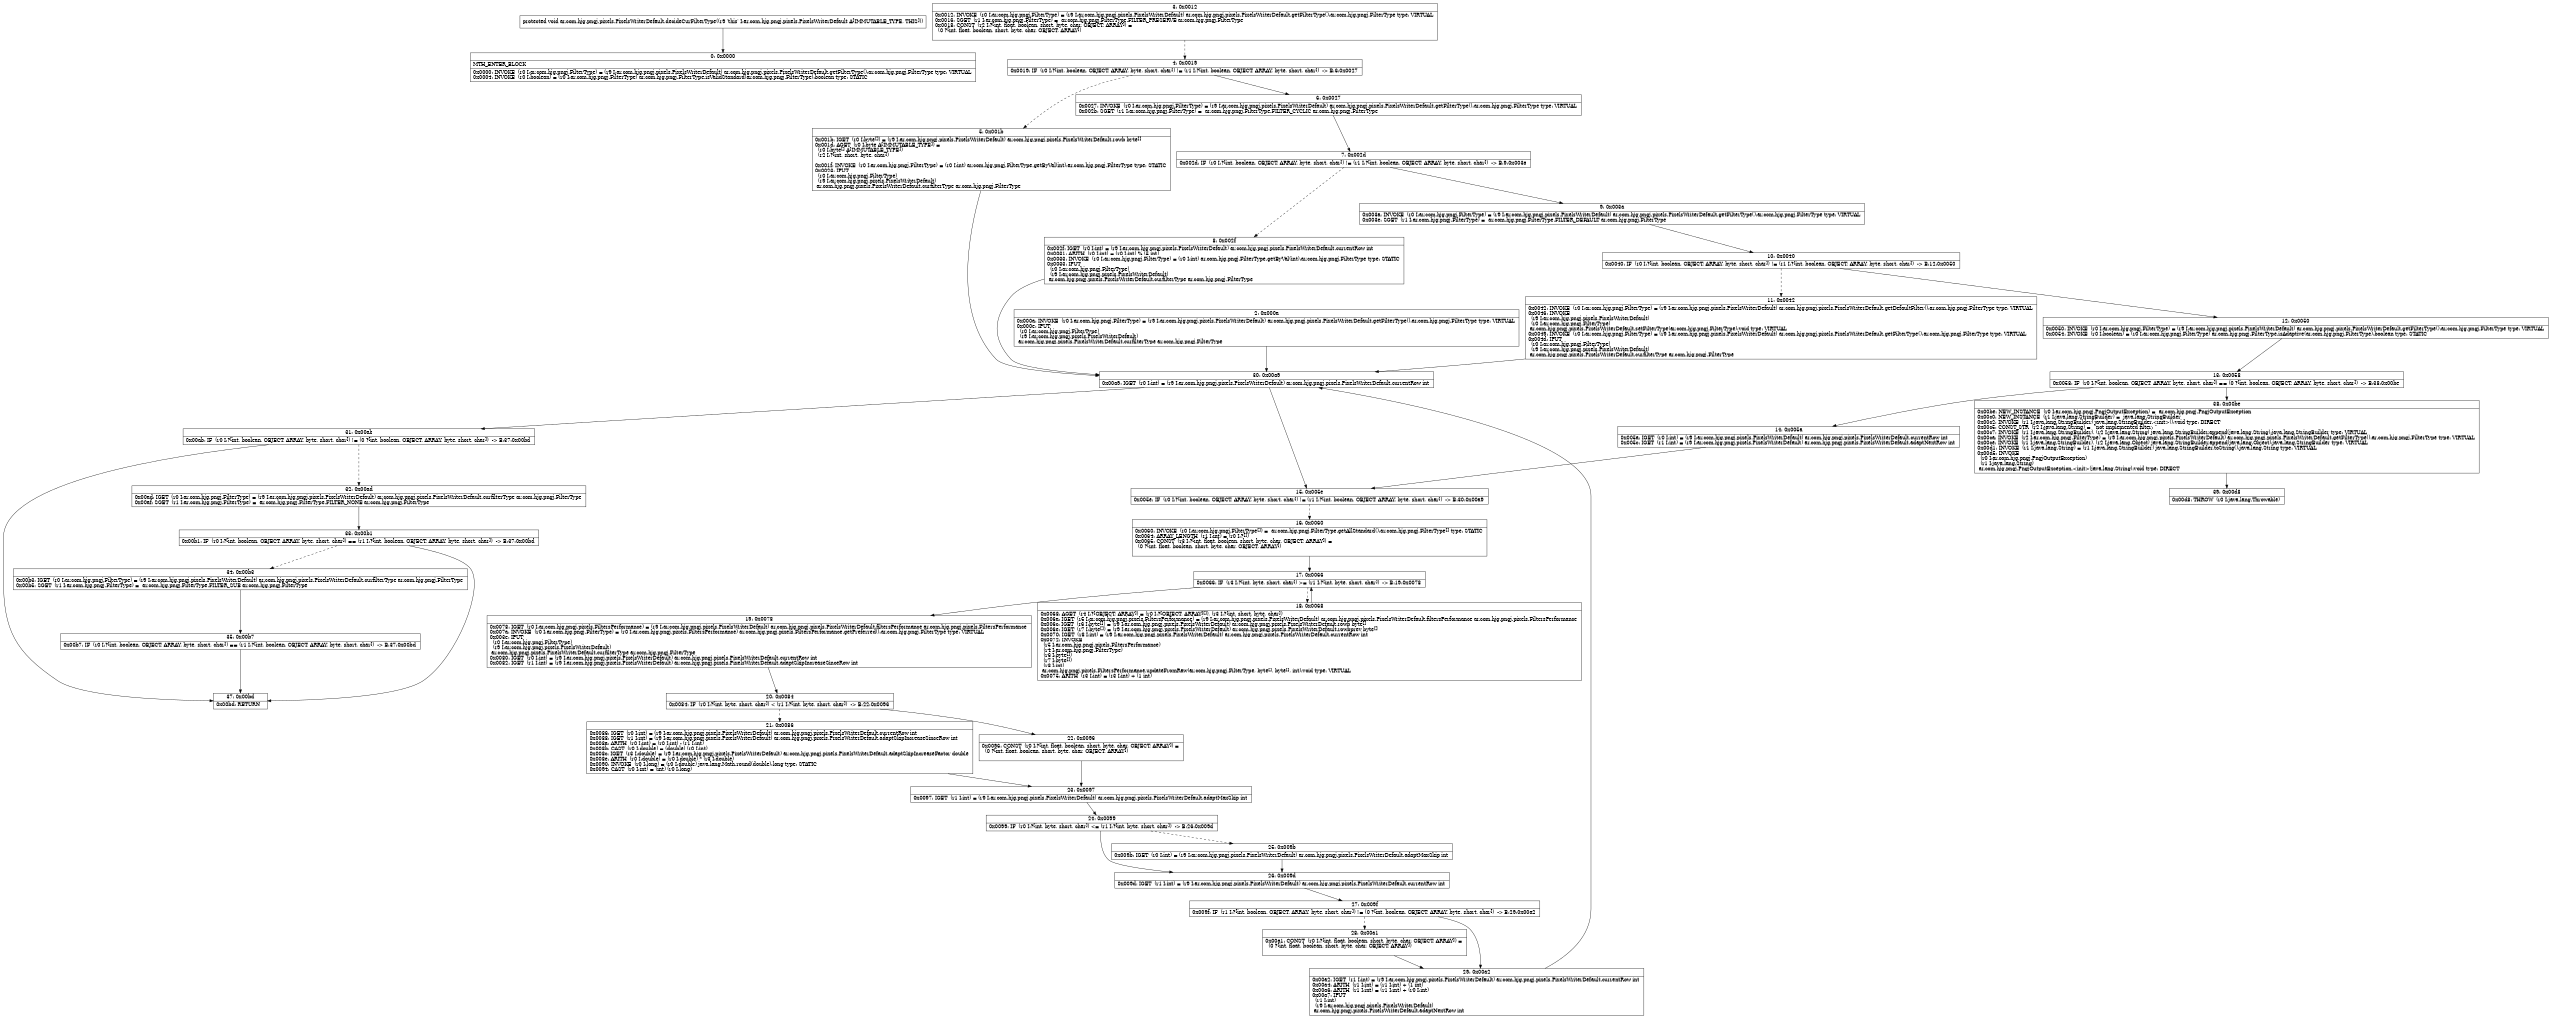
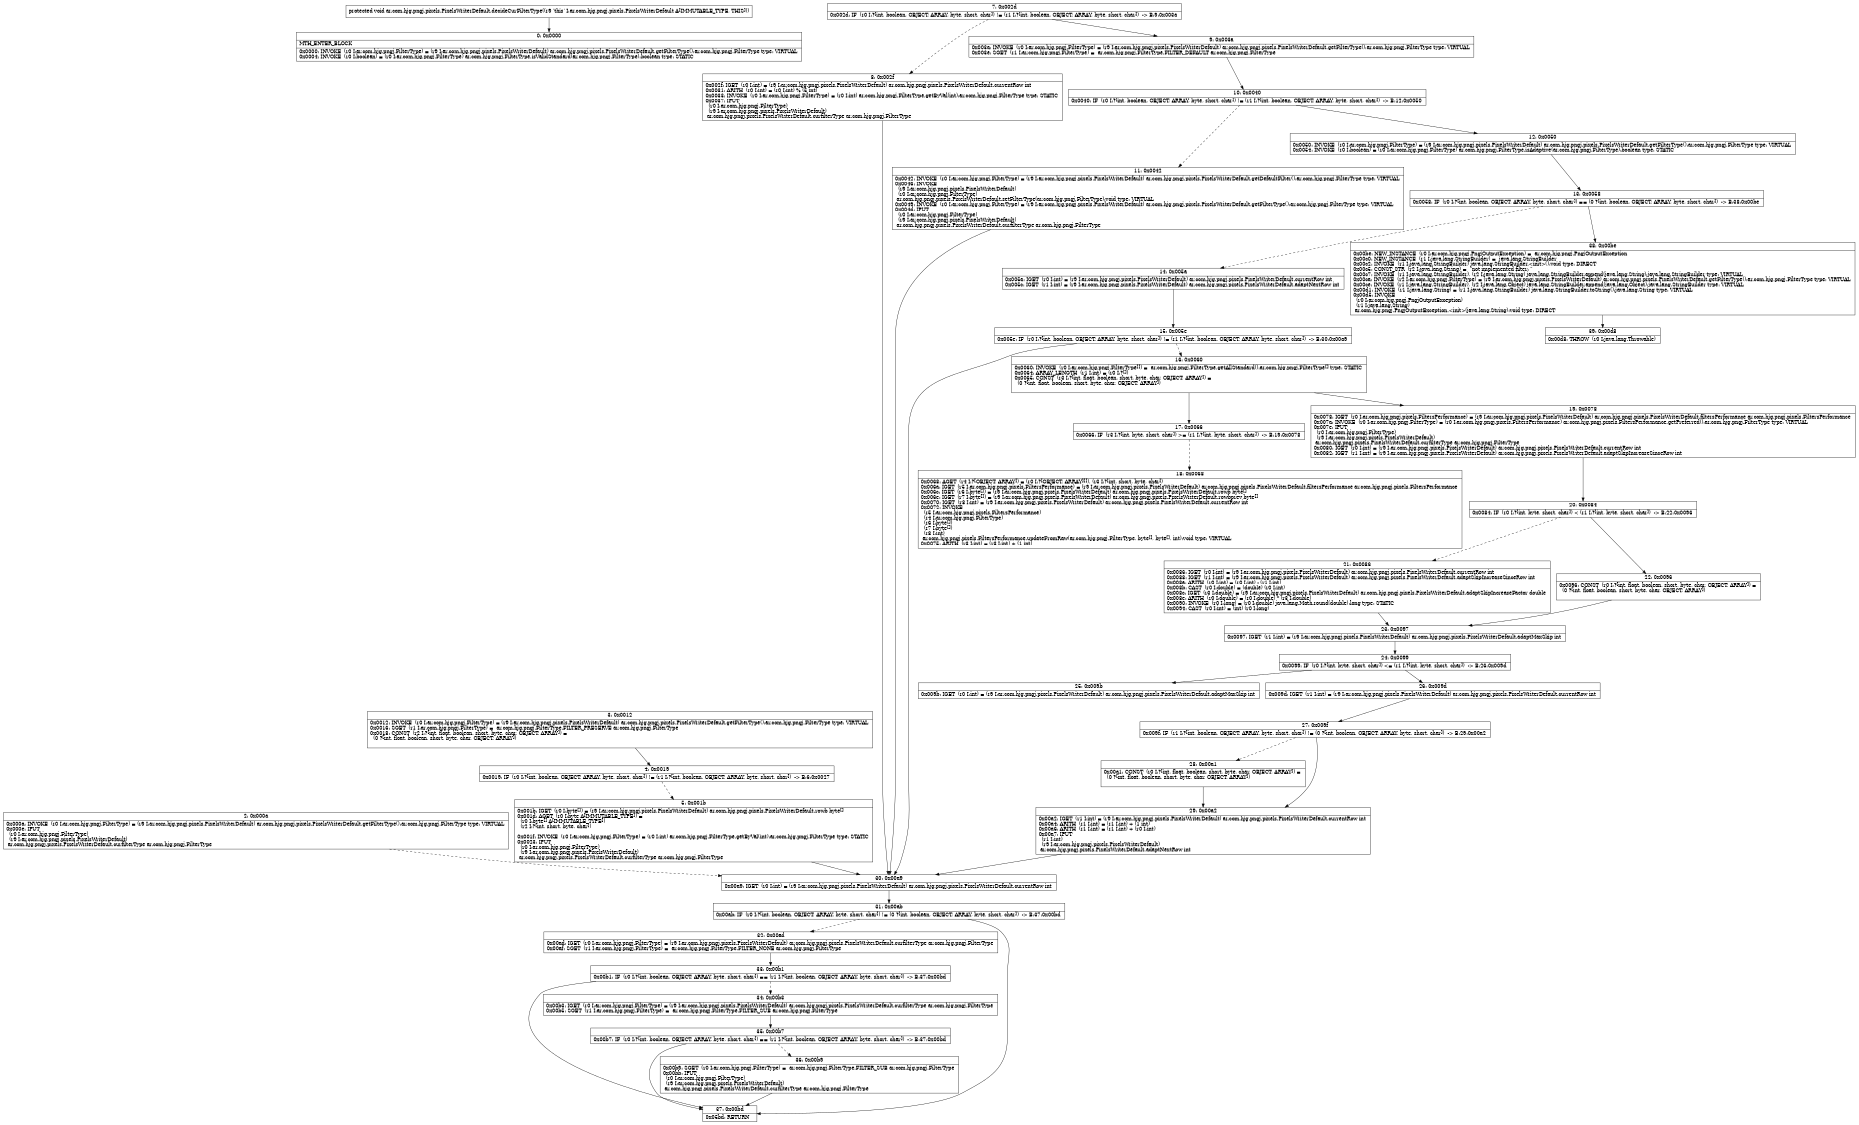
edge "3: 0x0012" -> "4: 0x0019": style dashed -> solid
node "6: 0x0027": removed
node "8: 0x002f": text "0x0033: IPUT" -> "0x0037: IPUT"
edge "2: 0x000a" -> "30: 0x00a9": style solid -> dashed
edge "13: 0x0058" -> "14: 0x005a": style solid -> dashed
edge "30: 0x00a9" -> "15: 0x005e": reversed
edge "18: 0x0068" -> "17: 0x0066": removed
edge "17: 0x0066" -> "19: 0x0078": now "16: 0x0060" -> "19: 0x0078"
node "19: 0x0078": text "0x003e: IPUT" -> "0x007e: IPUT"
node "37: 0x00bd": text "0x00bd: RETURN" -> "0x05bd: RETURN"
edge "24: 0x0099" -> "25: 0x009b": style dashed -> solid
edge "25: 0x009b" -> "26: 0x009d": removed
node "36: 0x00b9": added
